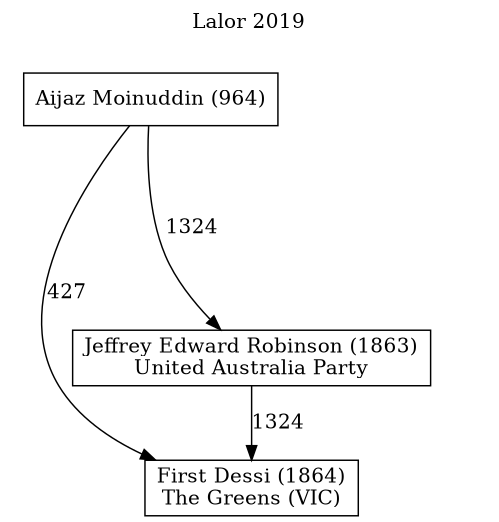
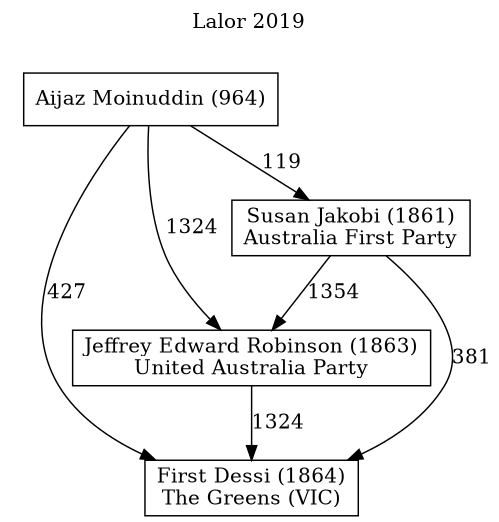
node "Susan Jakobi (1861) Australia First Party": added
